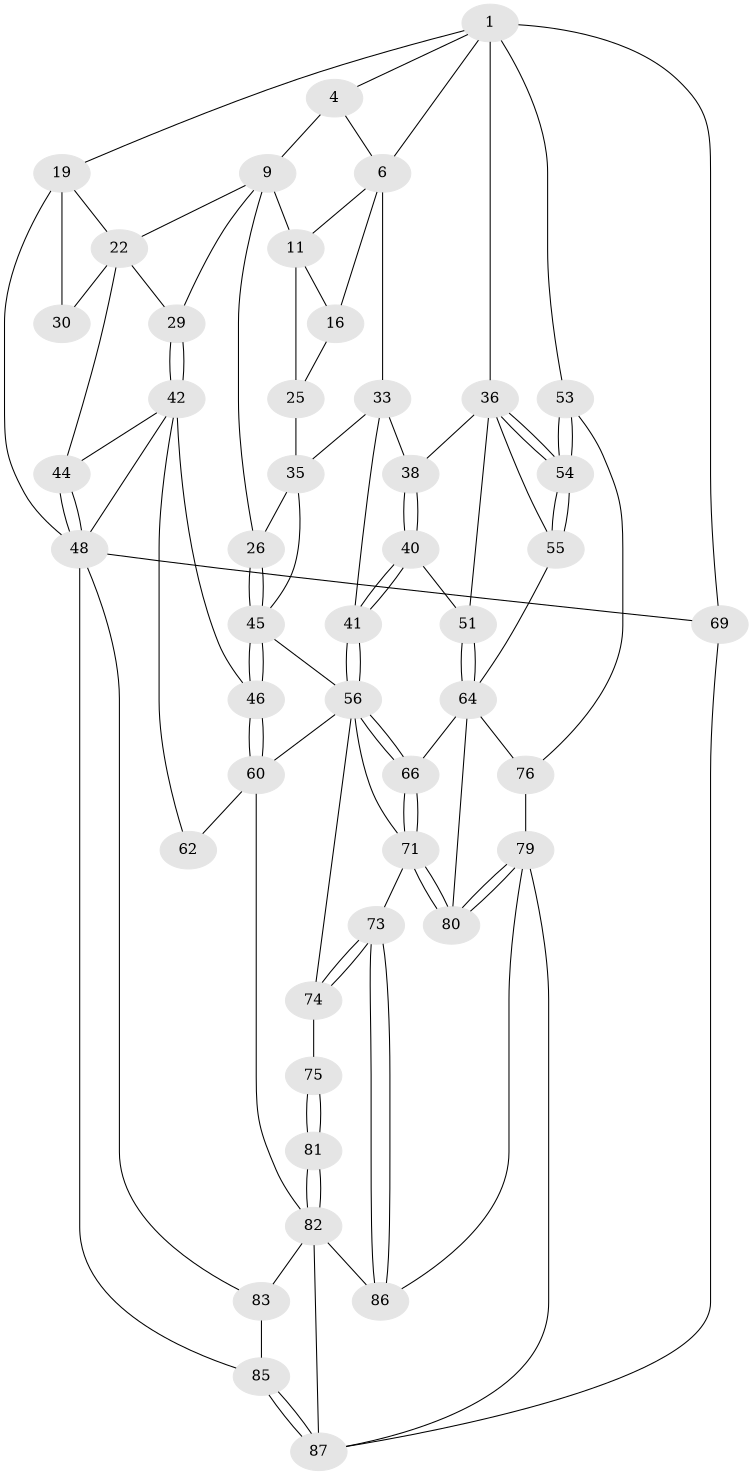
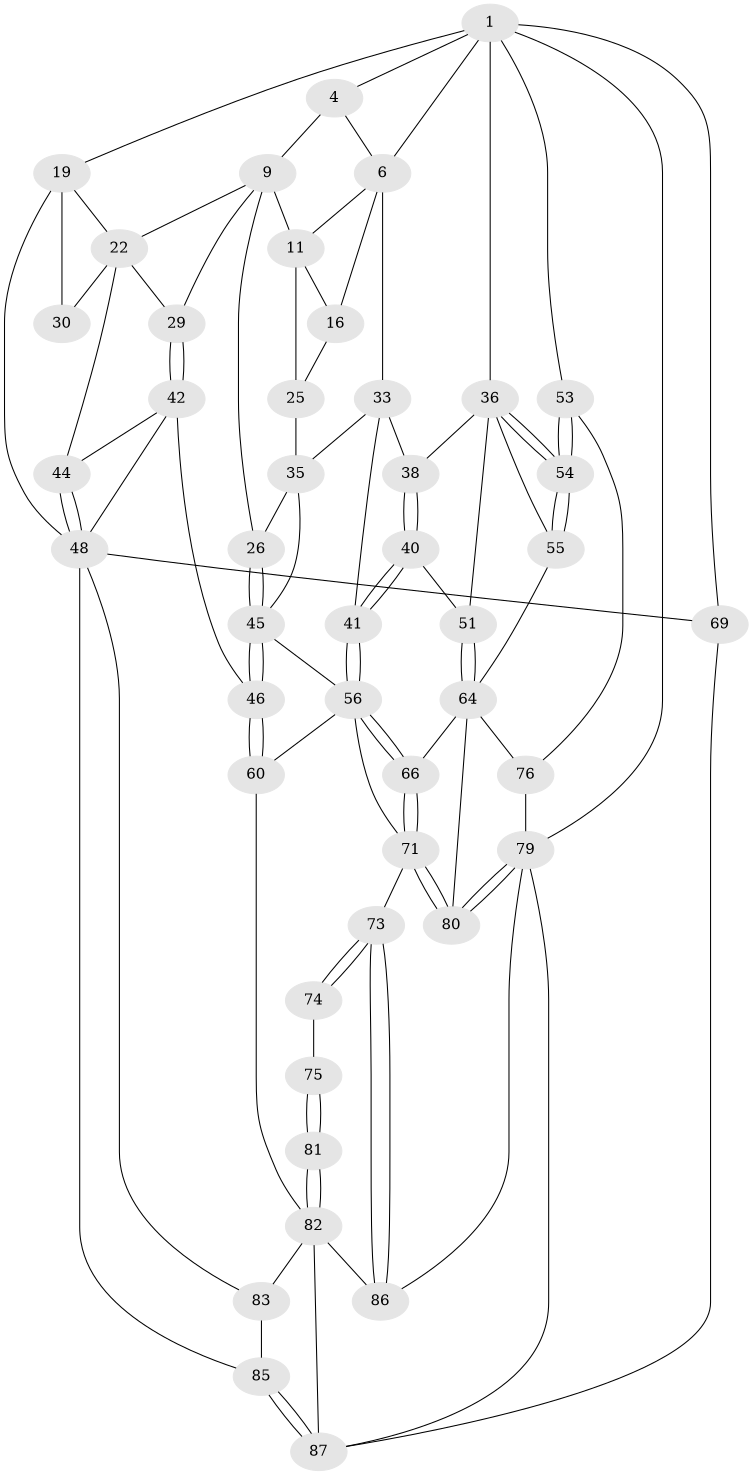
edge "1" -- "79": added
node "62": removed
edge "56" -- "74": removed
